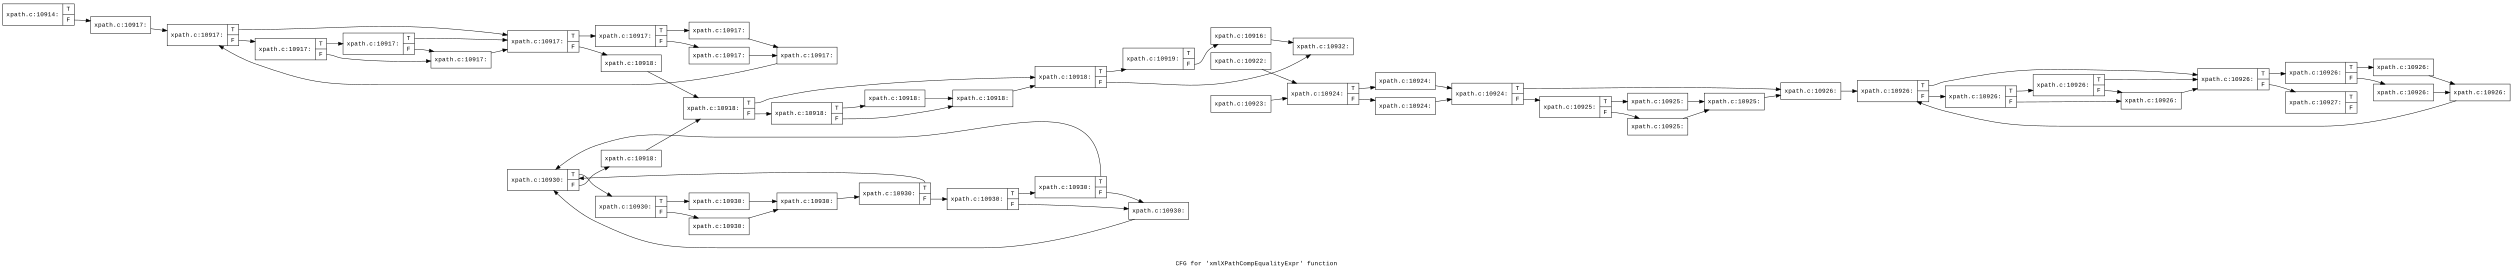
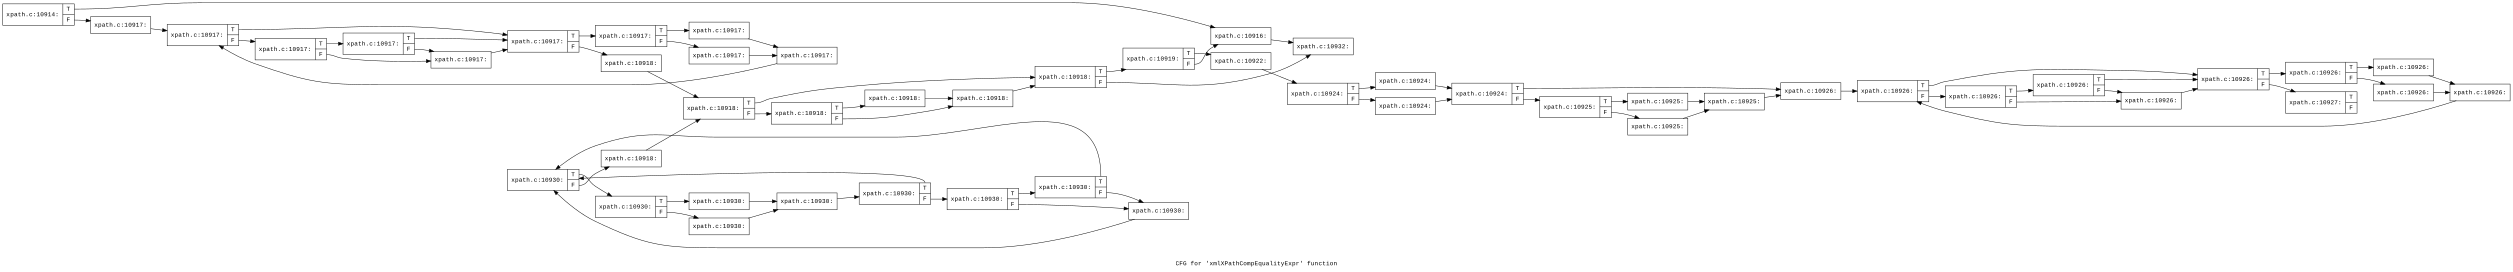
edge "xpath.c:10914:" -> "xpath.c:10916:": added
edge "xpath.c:10919:" -> "xpath.c:10922:": added
node "xpath.c:10923:": removed
